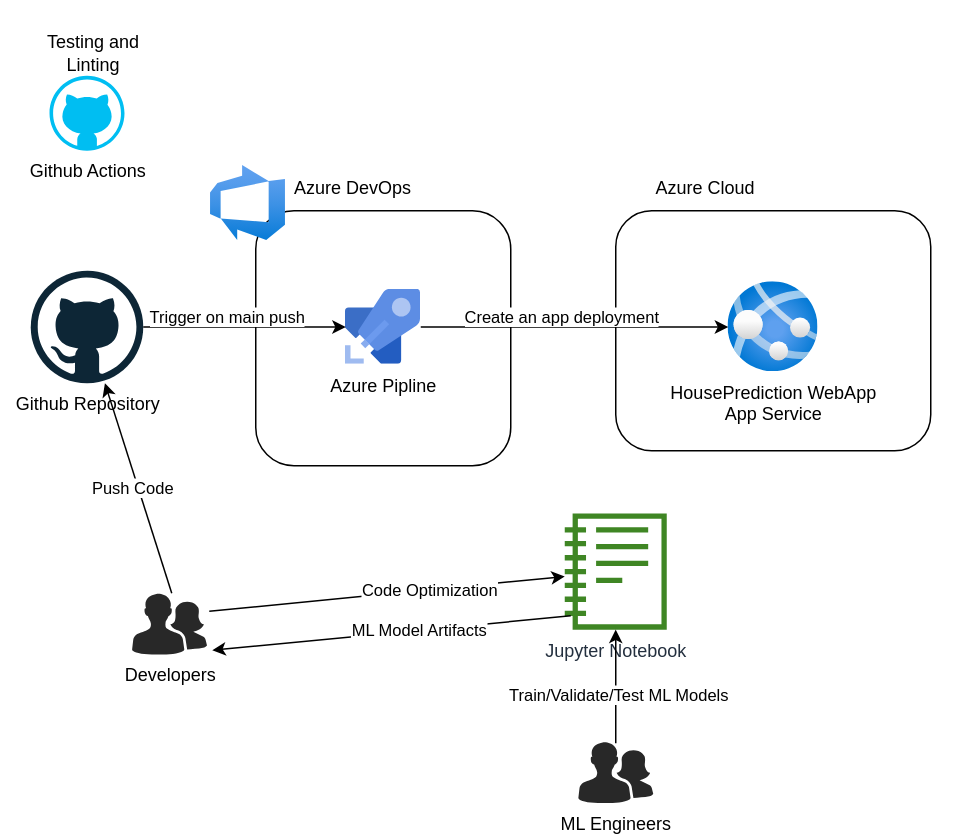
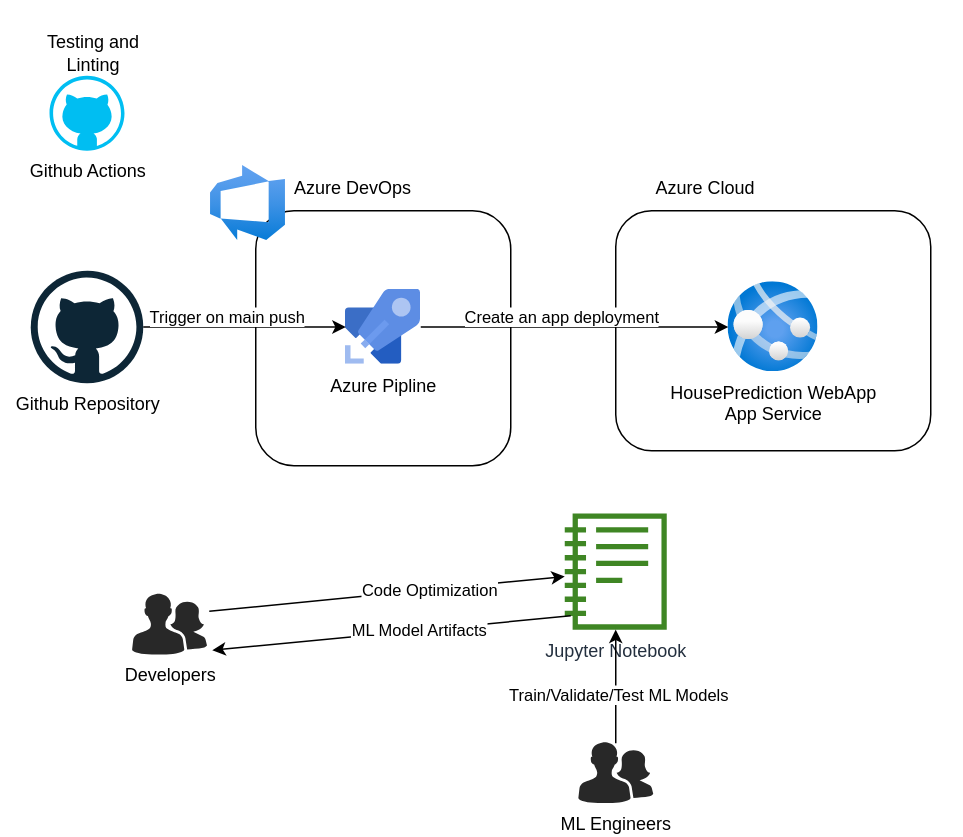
edge "Developers" -> "Github Repository": removed, label "Push Code"
